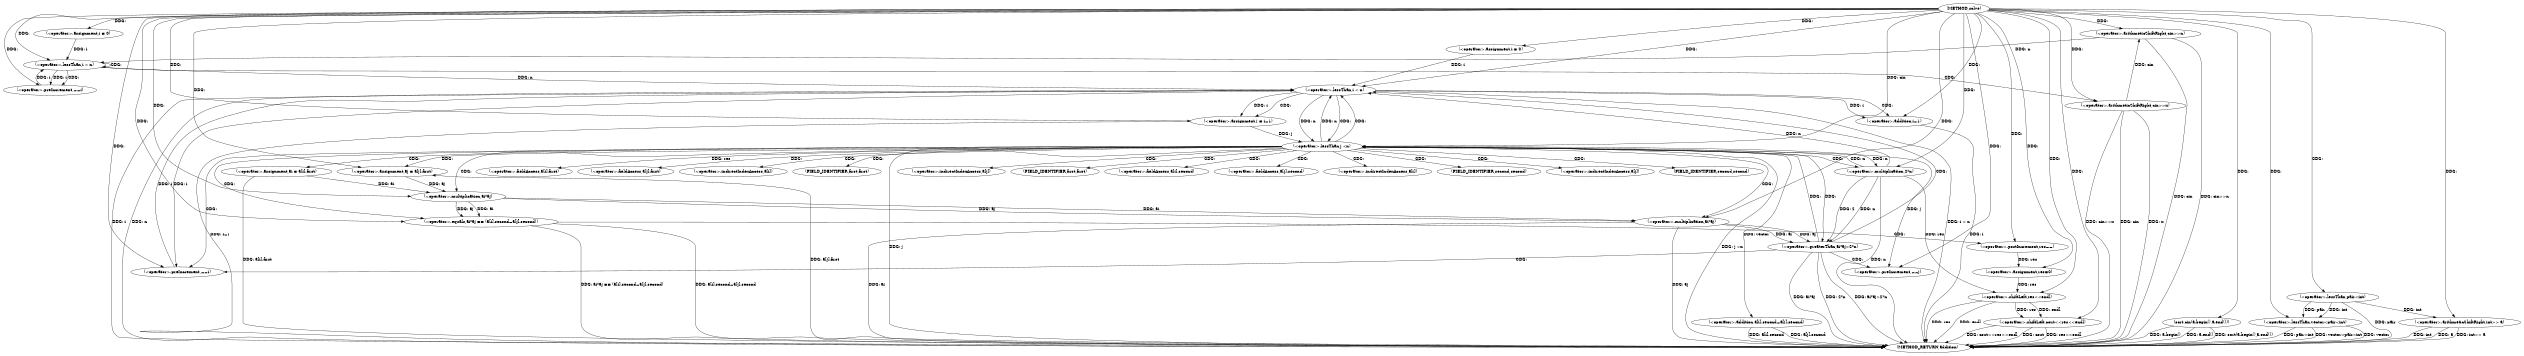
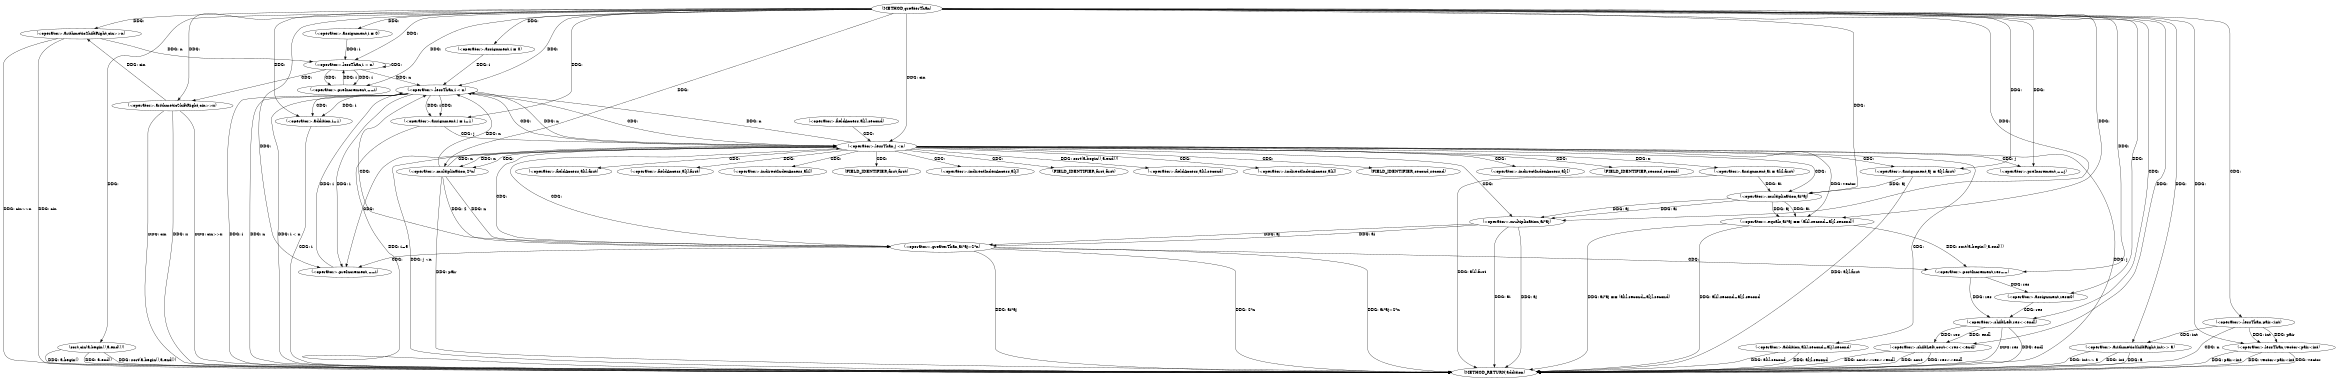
node "(METHOD,solve)": label "(METHOD,solve)" -> "(METHOD,greaterThan)"
edge "(<operator>.assignment,j = i+1)" -> "(<operator>.lessThan,j <n)": label "DDG: j" -> "CDG: j"
edge "(<operator>.lessThan,j <n)" -> "(<operator>.fieldAccess,a[j].second)": reversed
edge "(<operator>.lessThan,j <n)" -> "(<operator>.assignment,ai = a[i].first)": label "CDG: " -> "DDG: x"
edge "(<operator>.lessThan,j <n)" -> "(<operator>.assignment,aj = a[j].first)": label "DDG: " -> "CDG: "
edge "(<operator>.lessThan,j <n)" -> "(<operator>.fieldAccess,a[i].first)": label "DDG: res" -> "CDG: "
edge "(<operator>.lessThan,j <n)" -> "(<operator>.fieldAccess,a[i].second)": label "CDG: " -> "DDG: sort(a.begin(),a.end())"
edge "(<operator>.lessThan,j <n)" -> "(<operator>.equals,ai*aj == (a[i].second+a[j].second))": label "CDG: " -> "DDG: vector"
edge "(<operator>.greaterThan,ai*aj>2*n)" -> "(<operator>.lessThan,j <n)": label "DDG: " -> "CDG: "
edge "(<operator>.lessThan,j <n)" -> "(<operator>.greaterThan,ai*aj>2*n)": label "DDG: " -> "CDG: "
edge "(<operator>.lessThan,j <n)" -> "(<operator>.preIncrement,++j)": label "DDG: j" -> "CDG: j"
edge "(<operator>.assignment,j = i+1)" -> "(METHOD_RETURN,addition)": label "DDG: i+1" -> "DDG: i+5"
edge "(<operator>.lessThan,j <n)" -> "(<operator>.addition,a[i].second+a[j].second)": label "DDG: vector" -> "CDG: "
edge "(<operator>.equals,ai*aj == (a[i].second+a[j].second))" -> "(<operator>.postIncrement,res++)": label "CDG: " -> "DDG: sort(a.begin(),a.end())"
edge "(<operator>.addition,i+1)" -> "(METHOD_RETURN,addition)": label "DDG: i" -> "CDG: i"
edge "(<operator>.multiplication,2*n)" -> "(<operator>.shiftLeft,res<<endl)": now "(<operator>.postIncrement,res++)" -> "(<operator>.shiftLeft,res<<endl)"
edge "(<operator>.greaterThan,ai*aj>2*n)" -> "(<operator>.preIncrement,++j)": now "(<operator>.greaterThan,ai*aj>2*n)" -> "(<operator>.postIncrement,res++)"
edge "(<operator>.multiplication,2*n)" -> "(METHOD_RETURN,addition)": label "DDG: n" -> "DDG: pair"
edge "(<operator>.lessThan,pair<int)" -> "(<operator>.arithmeticShiftRight,int>> a)": label "DDG: int" -> "CDG: int"
edge "(<operator>.lessThan,pair<int)" -> "(METHOD_RETURN,addition)": label "DDG: pair" -> "CDG: n"
edge "(METHOD_RETURN,addition)" -> "(<operator>.assignment,aj = a[j].first)": reversed
